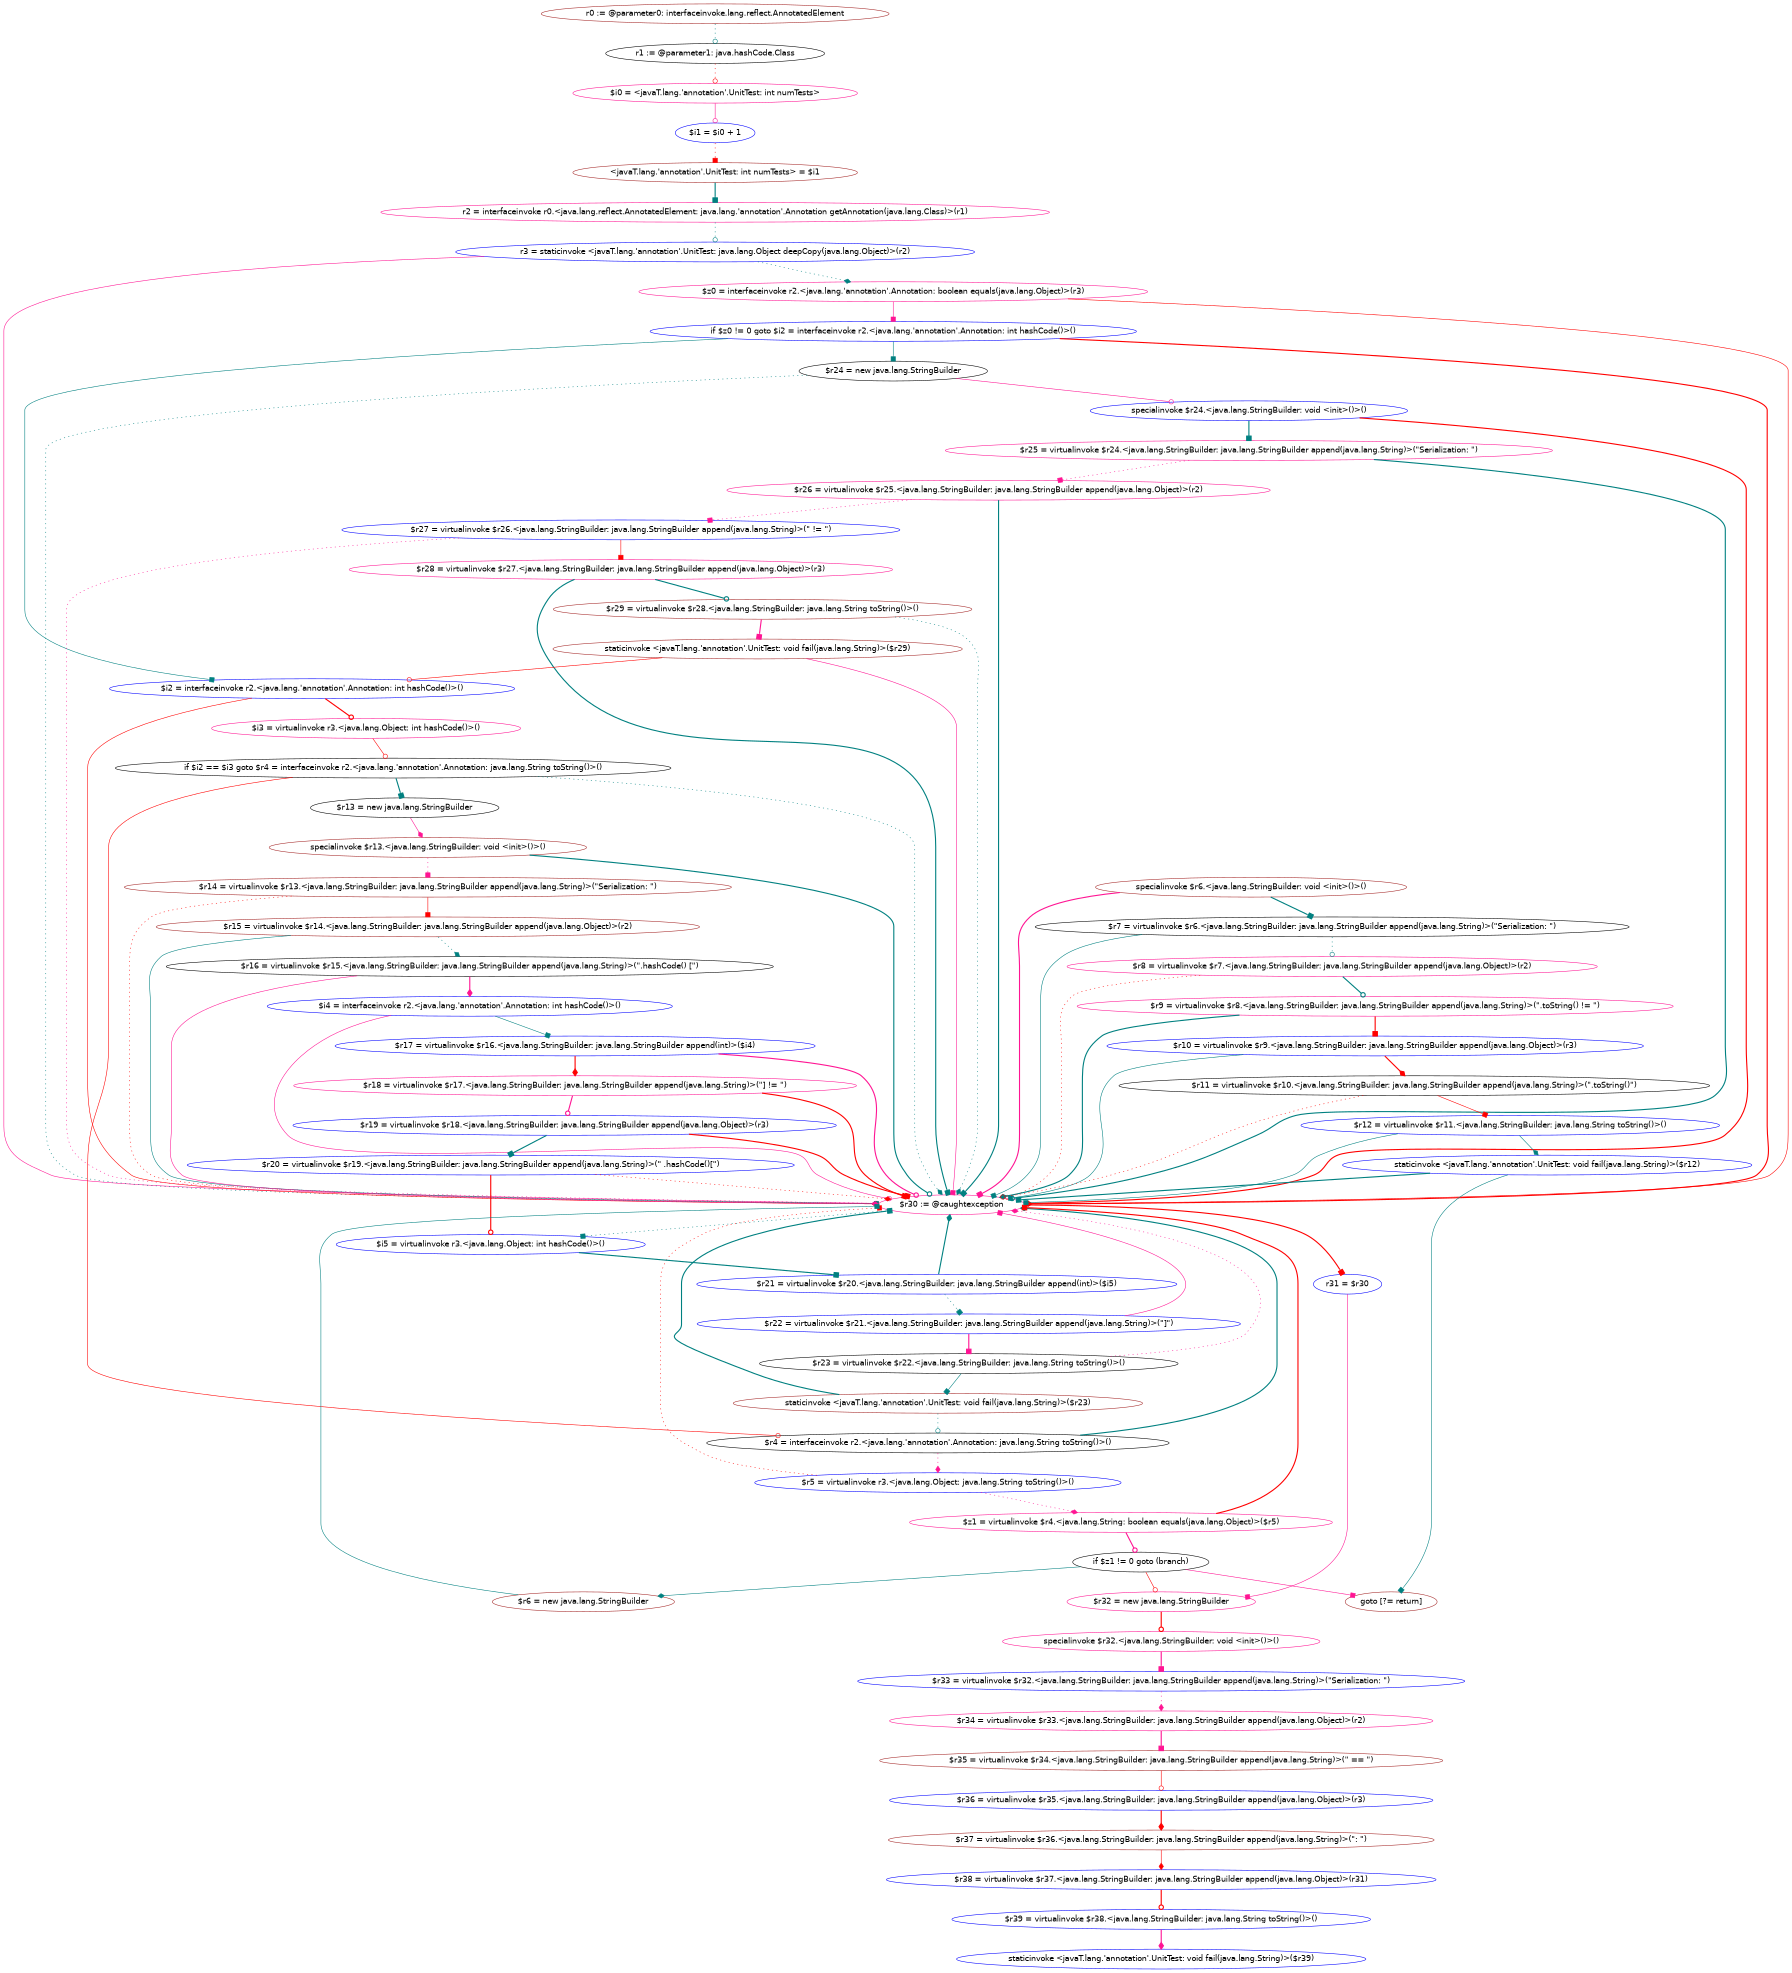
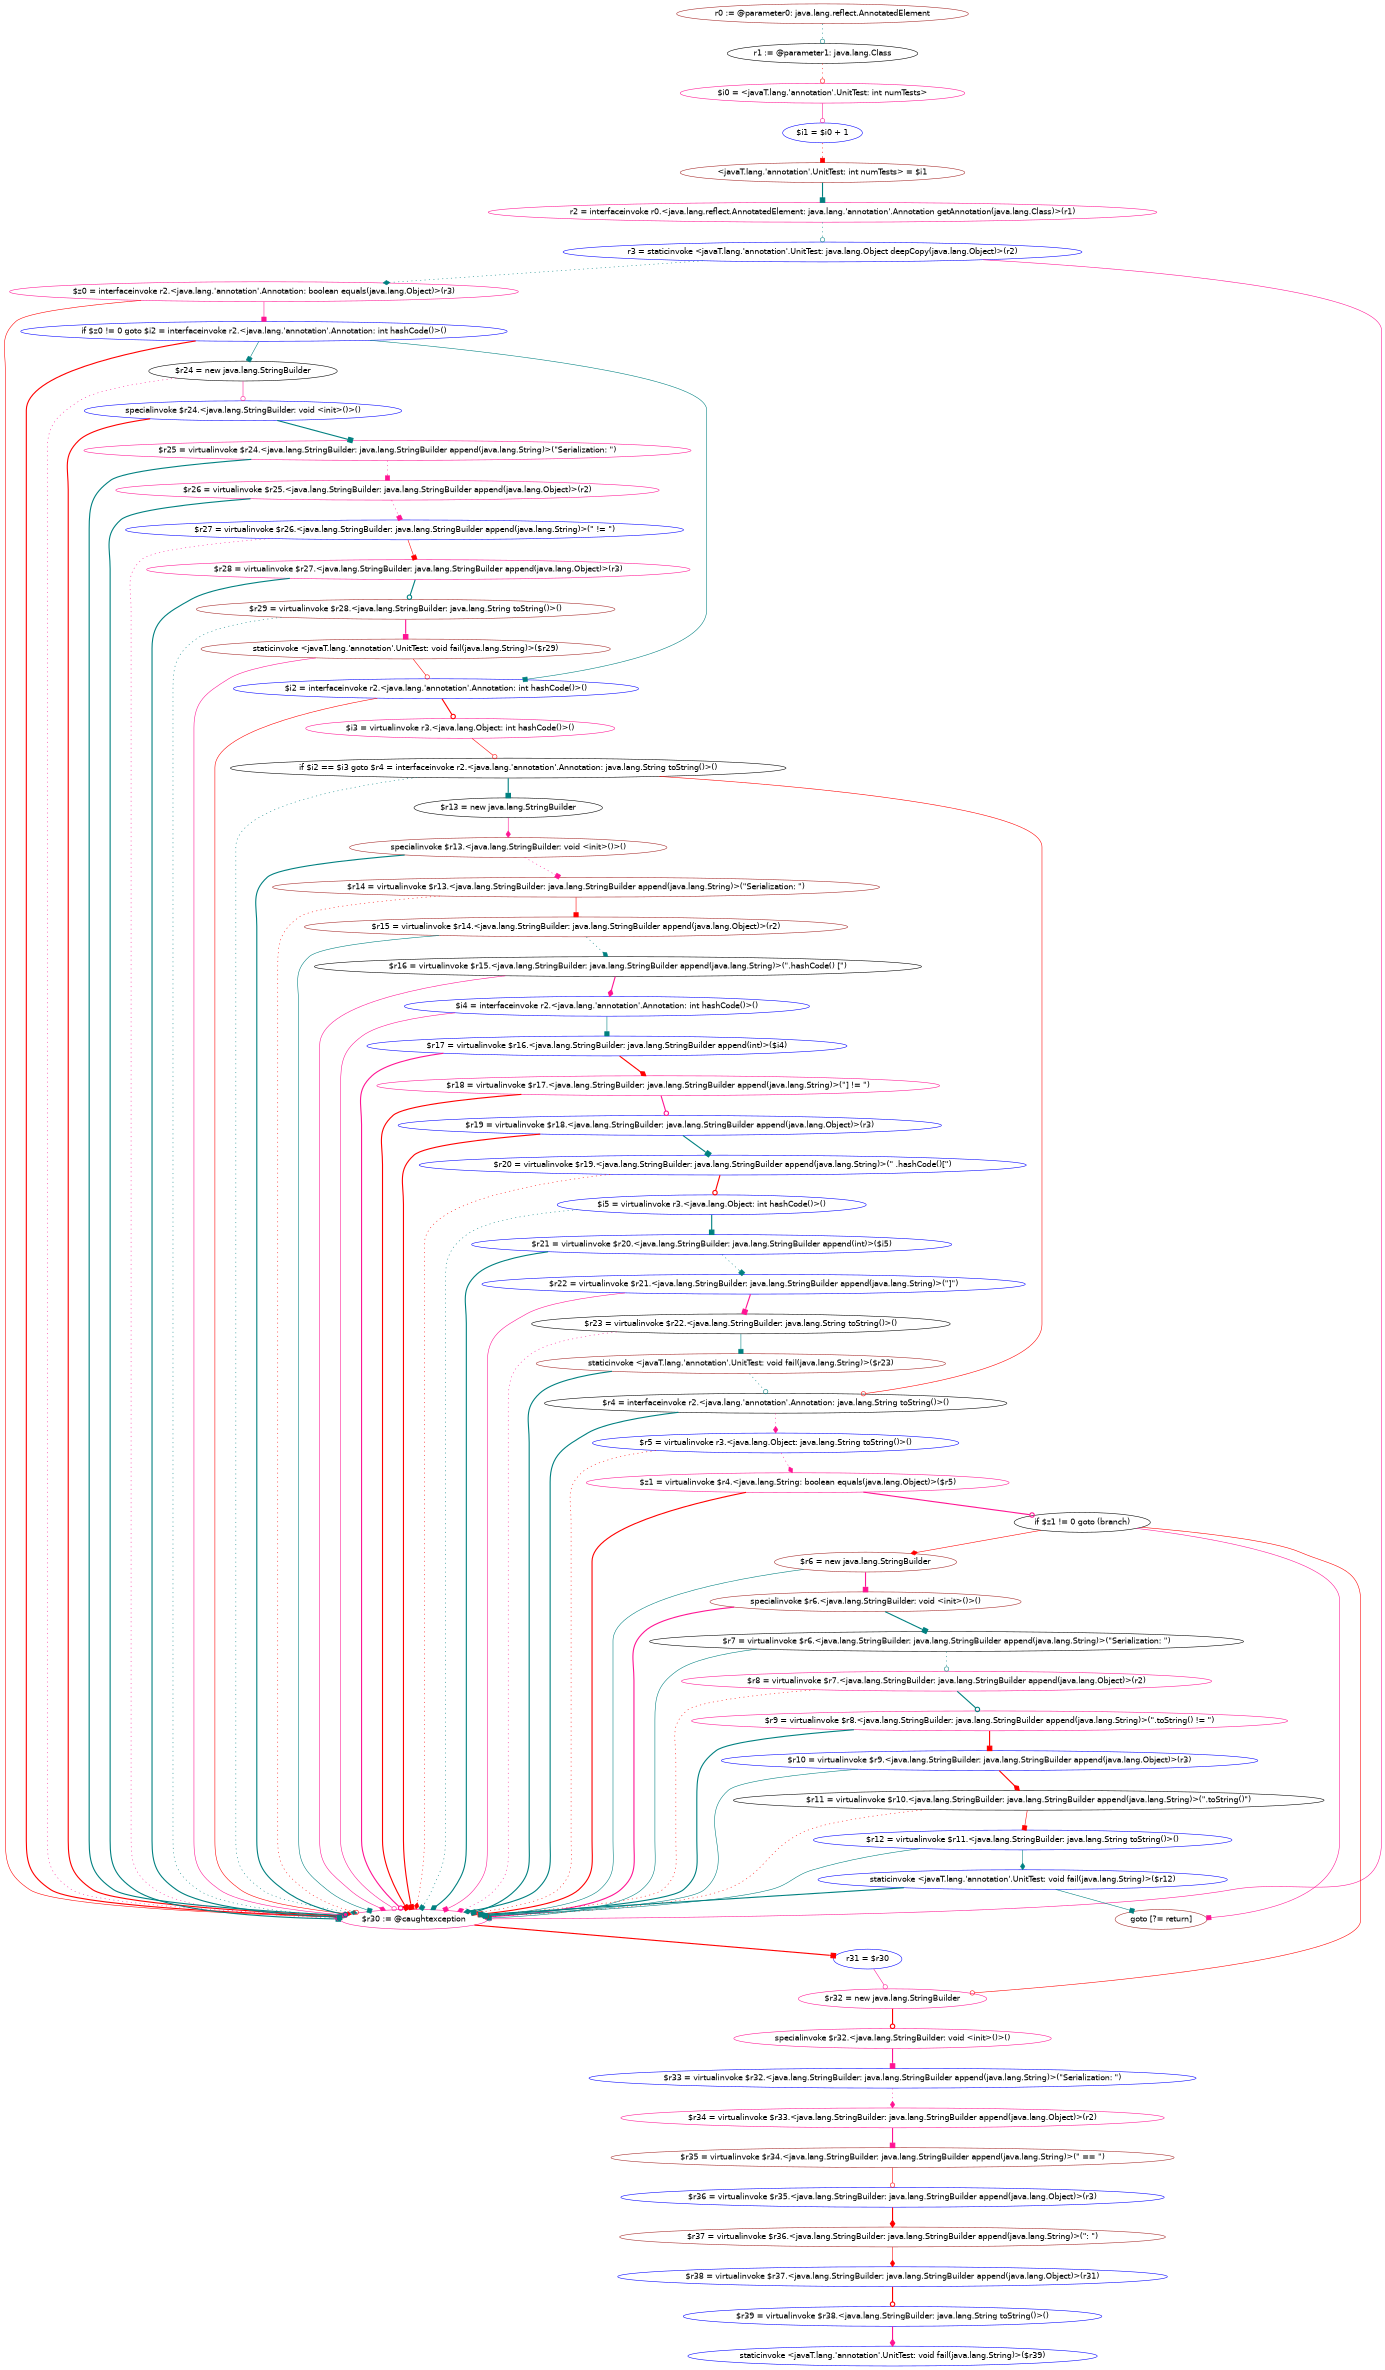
node "r0 := @parameter0: interfaceinvoke.lang.reflect.AnnotatedElement": label "r0 := @parameter0: interfaceinvoke.lang.reflect.AnnotatedElement" -> "r0 := @parameter0: java.lang.reflect.AnnotatedElement"
node "r1 := @parameter1: java.hashCode.Class": label "r1 := @parameter1: java.hashCode.Class" -> "r1 := @parameter1: java.lang.Class"
edge "$r24 = new java.lang.StringBuilder" -> "$r30 := @caughtexception": color teal -> deeppink
edge "$r30 := @caughtexception" -> "$i5 = virtualinvoke r3.<java.lang.Object: int hashCode()>()": reversed
edge "r31 = $r30" -> "$r32 = new java.lang.StringBuilder": arrowhead box -> odot
edge "$r6 = new java.lang.StringBuilder" -> "specialinvoke $r6.<java.lang.StringBuilder: void <init>()>()": added
edge "if $z1 != 0 goto (branch)" -> "$r6 = new java.lang.StringBuilder": color teal -> red
